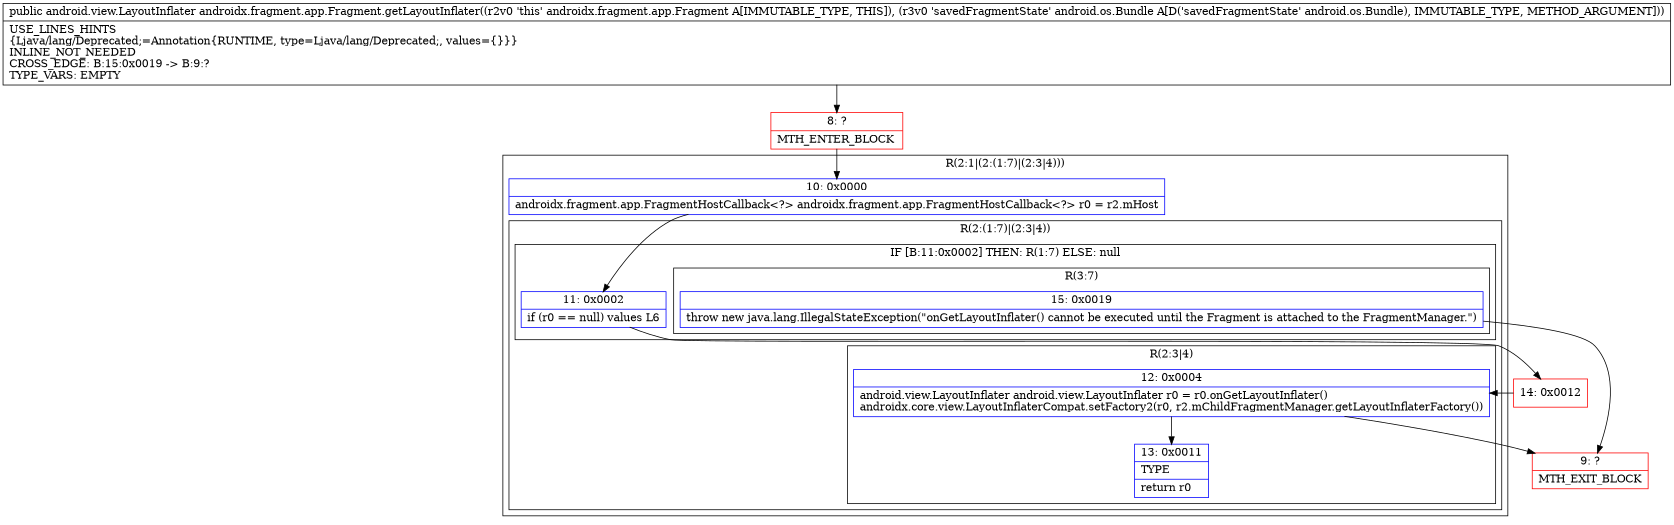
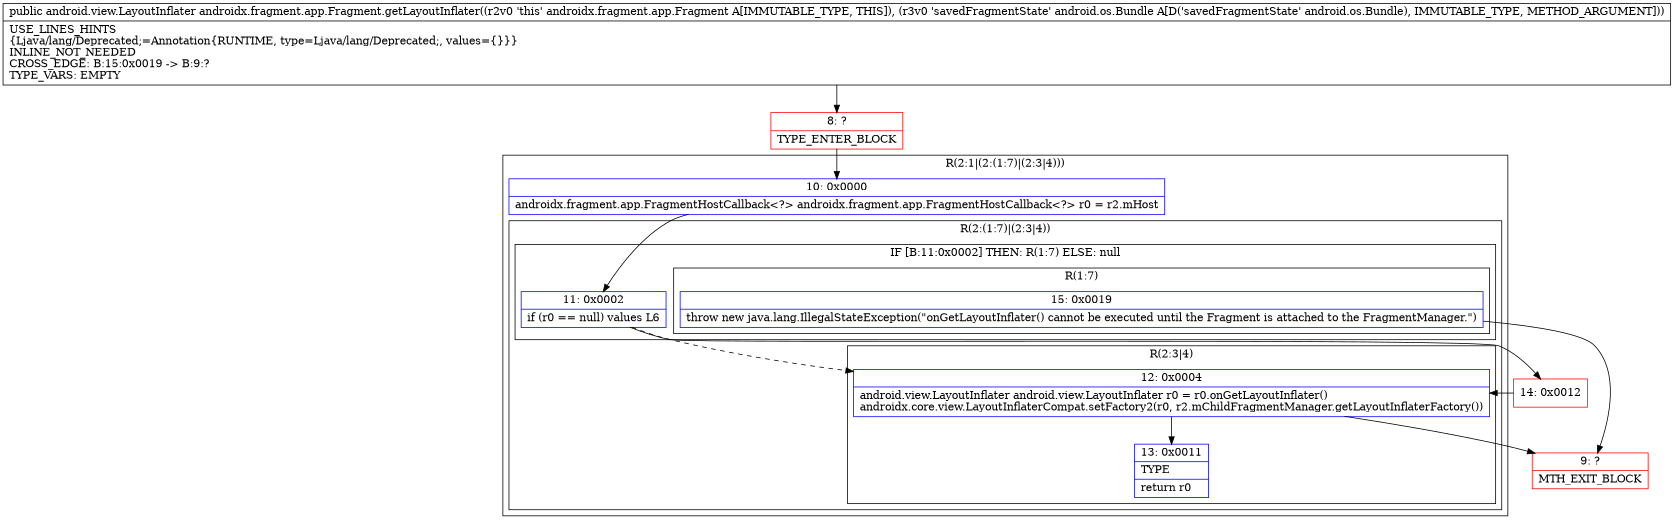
node "8: ?": text "MTH_ENTER_BLOCK" -> "TYPE_ENTER_BLOCK"
cluster "R(3:7)": label "R(3:7)" -> "R(1:7)"
edge "11: 0x0002" -> "12: 0x0004": added
